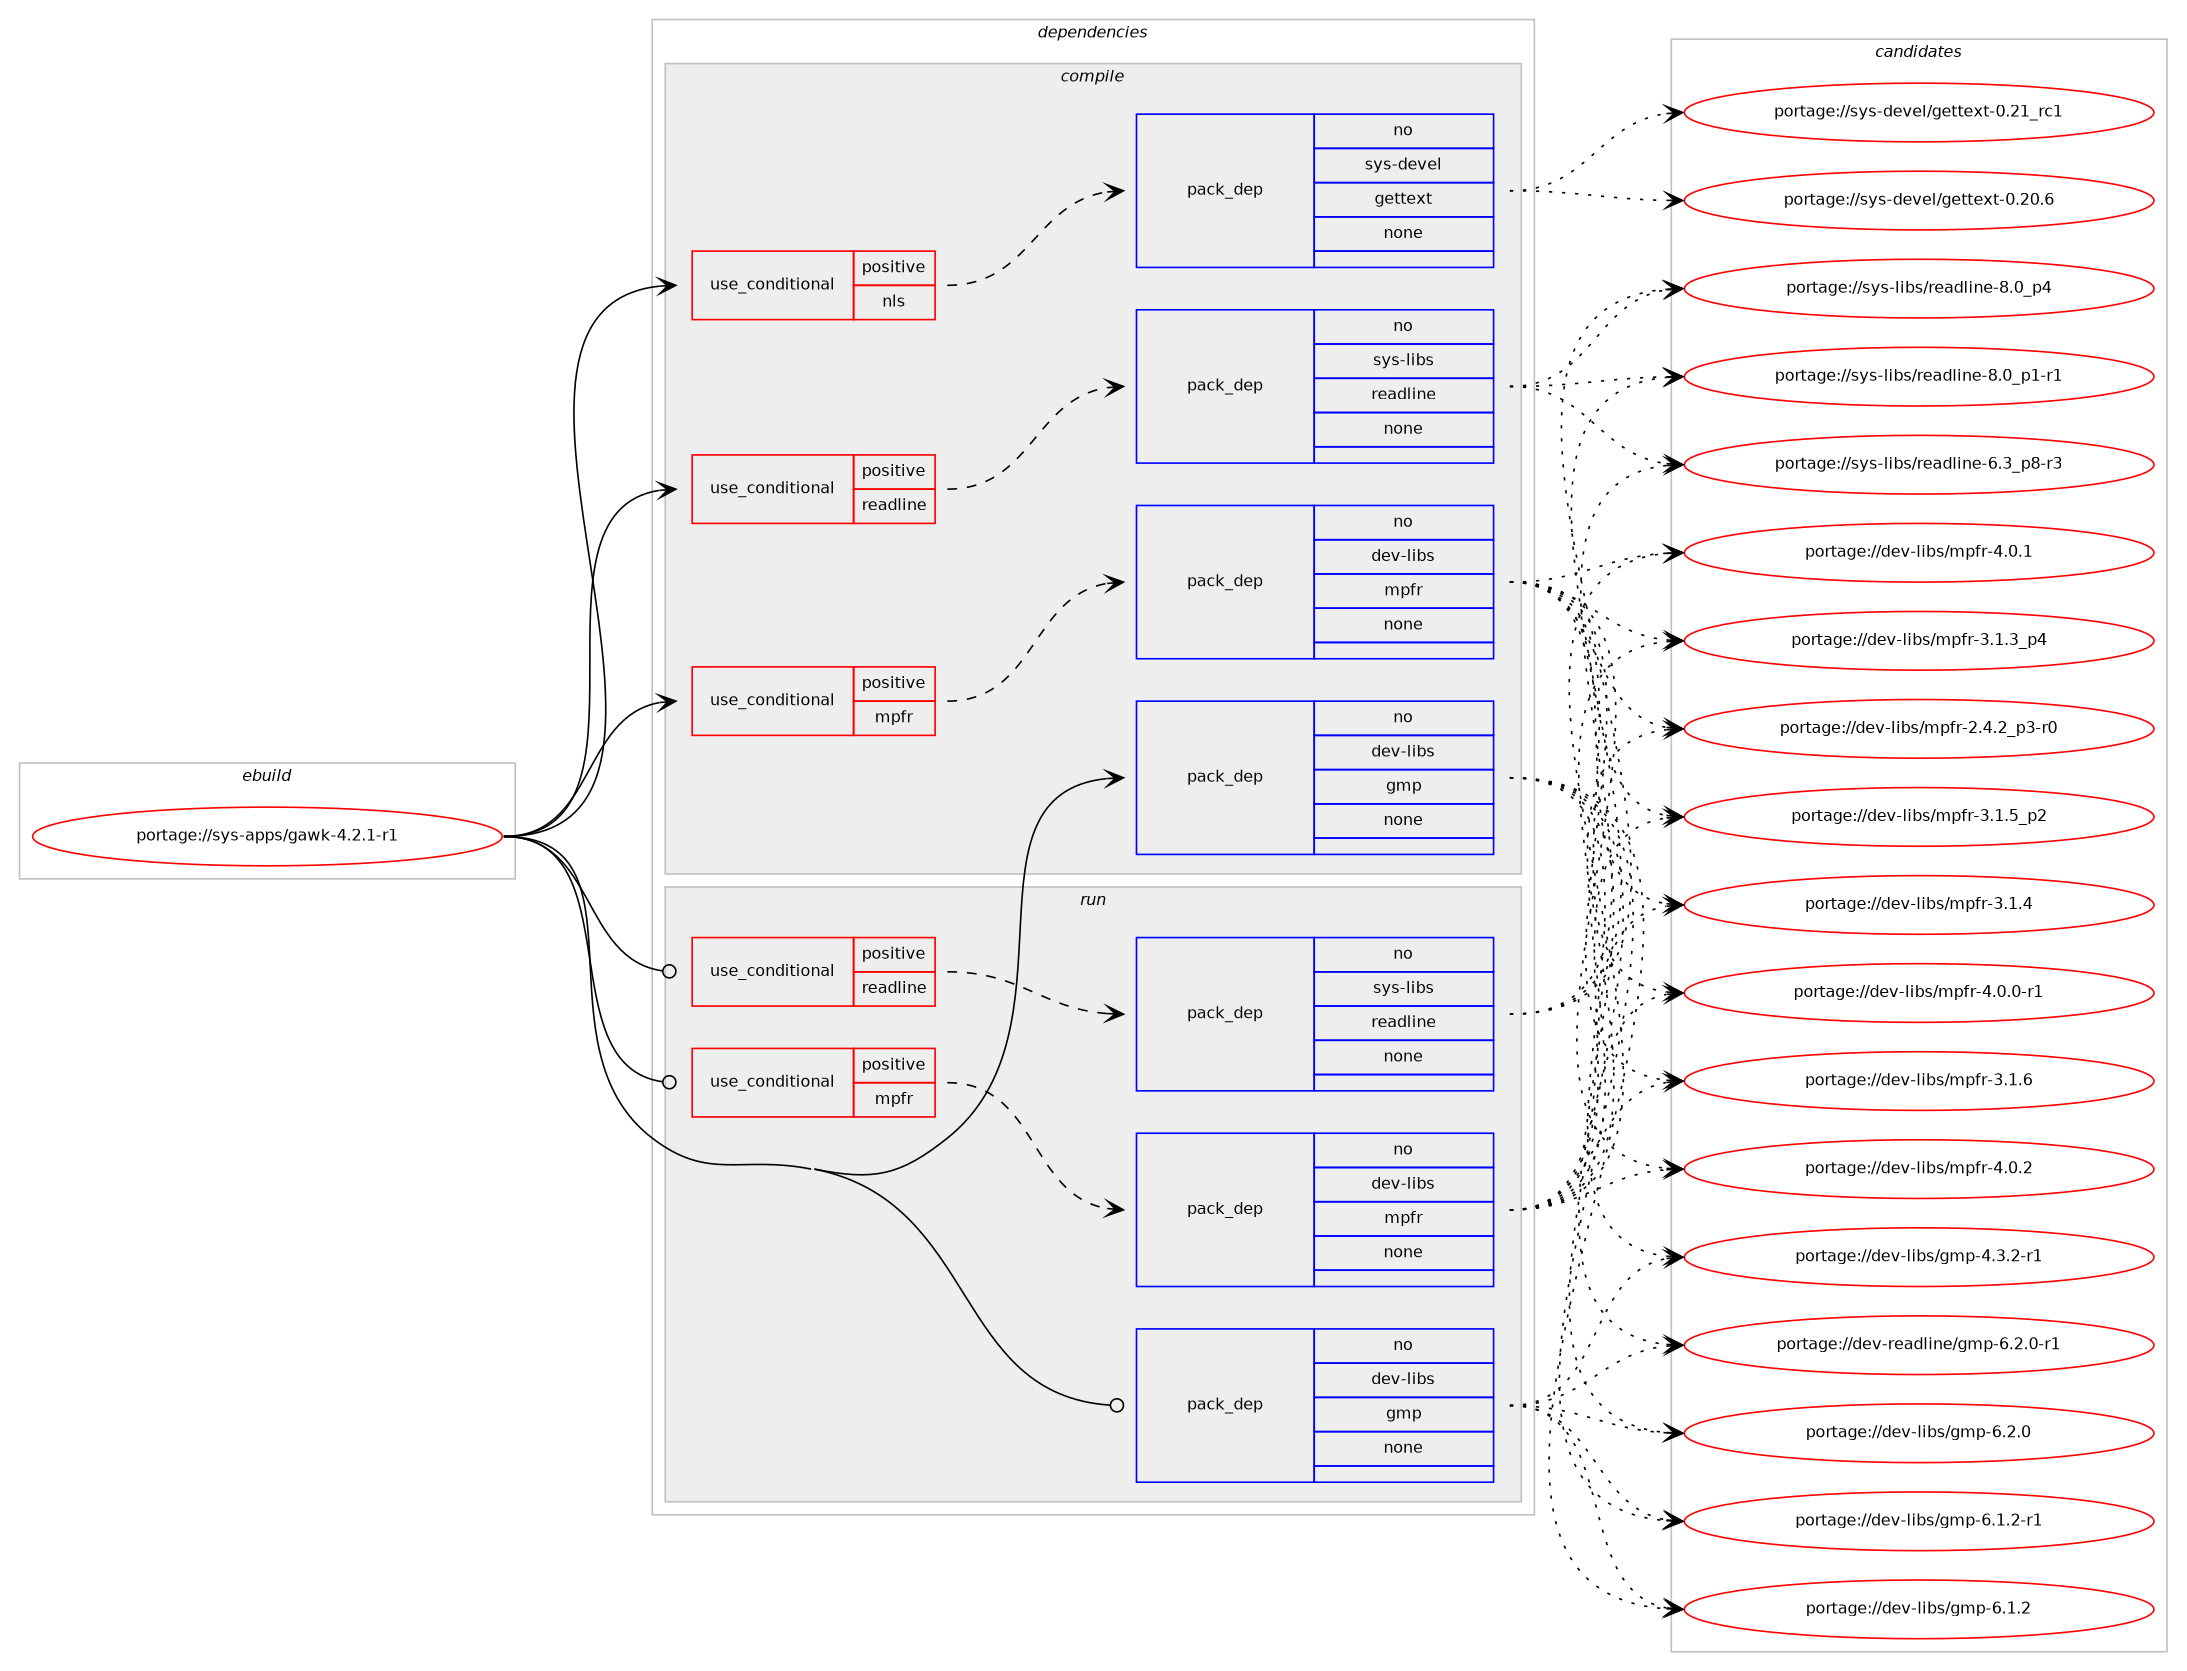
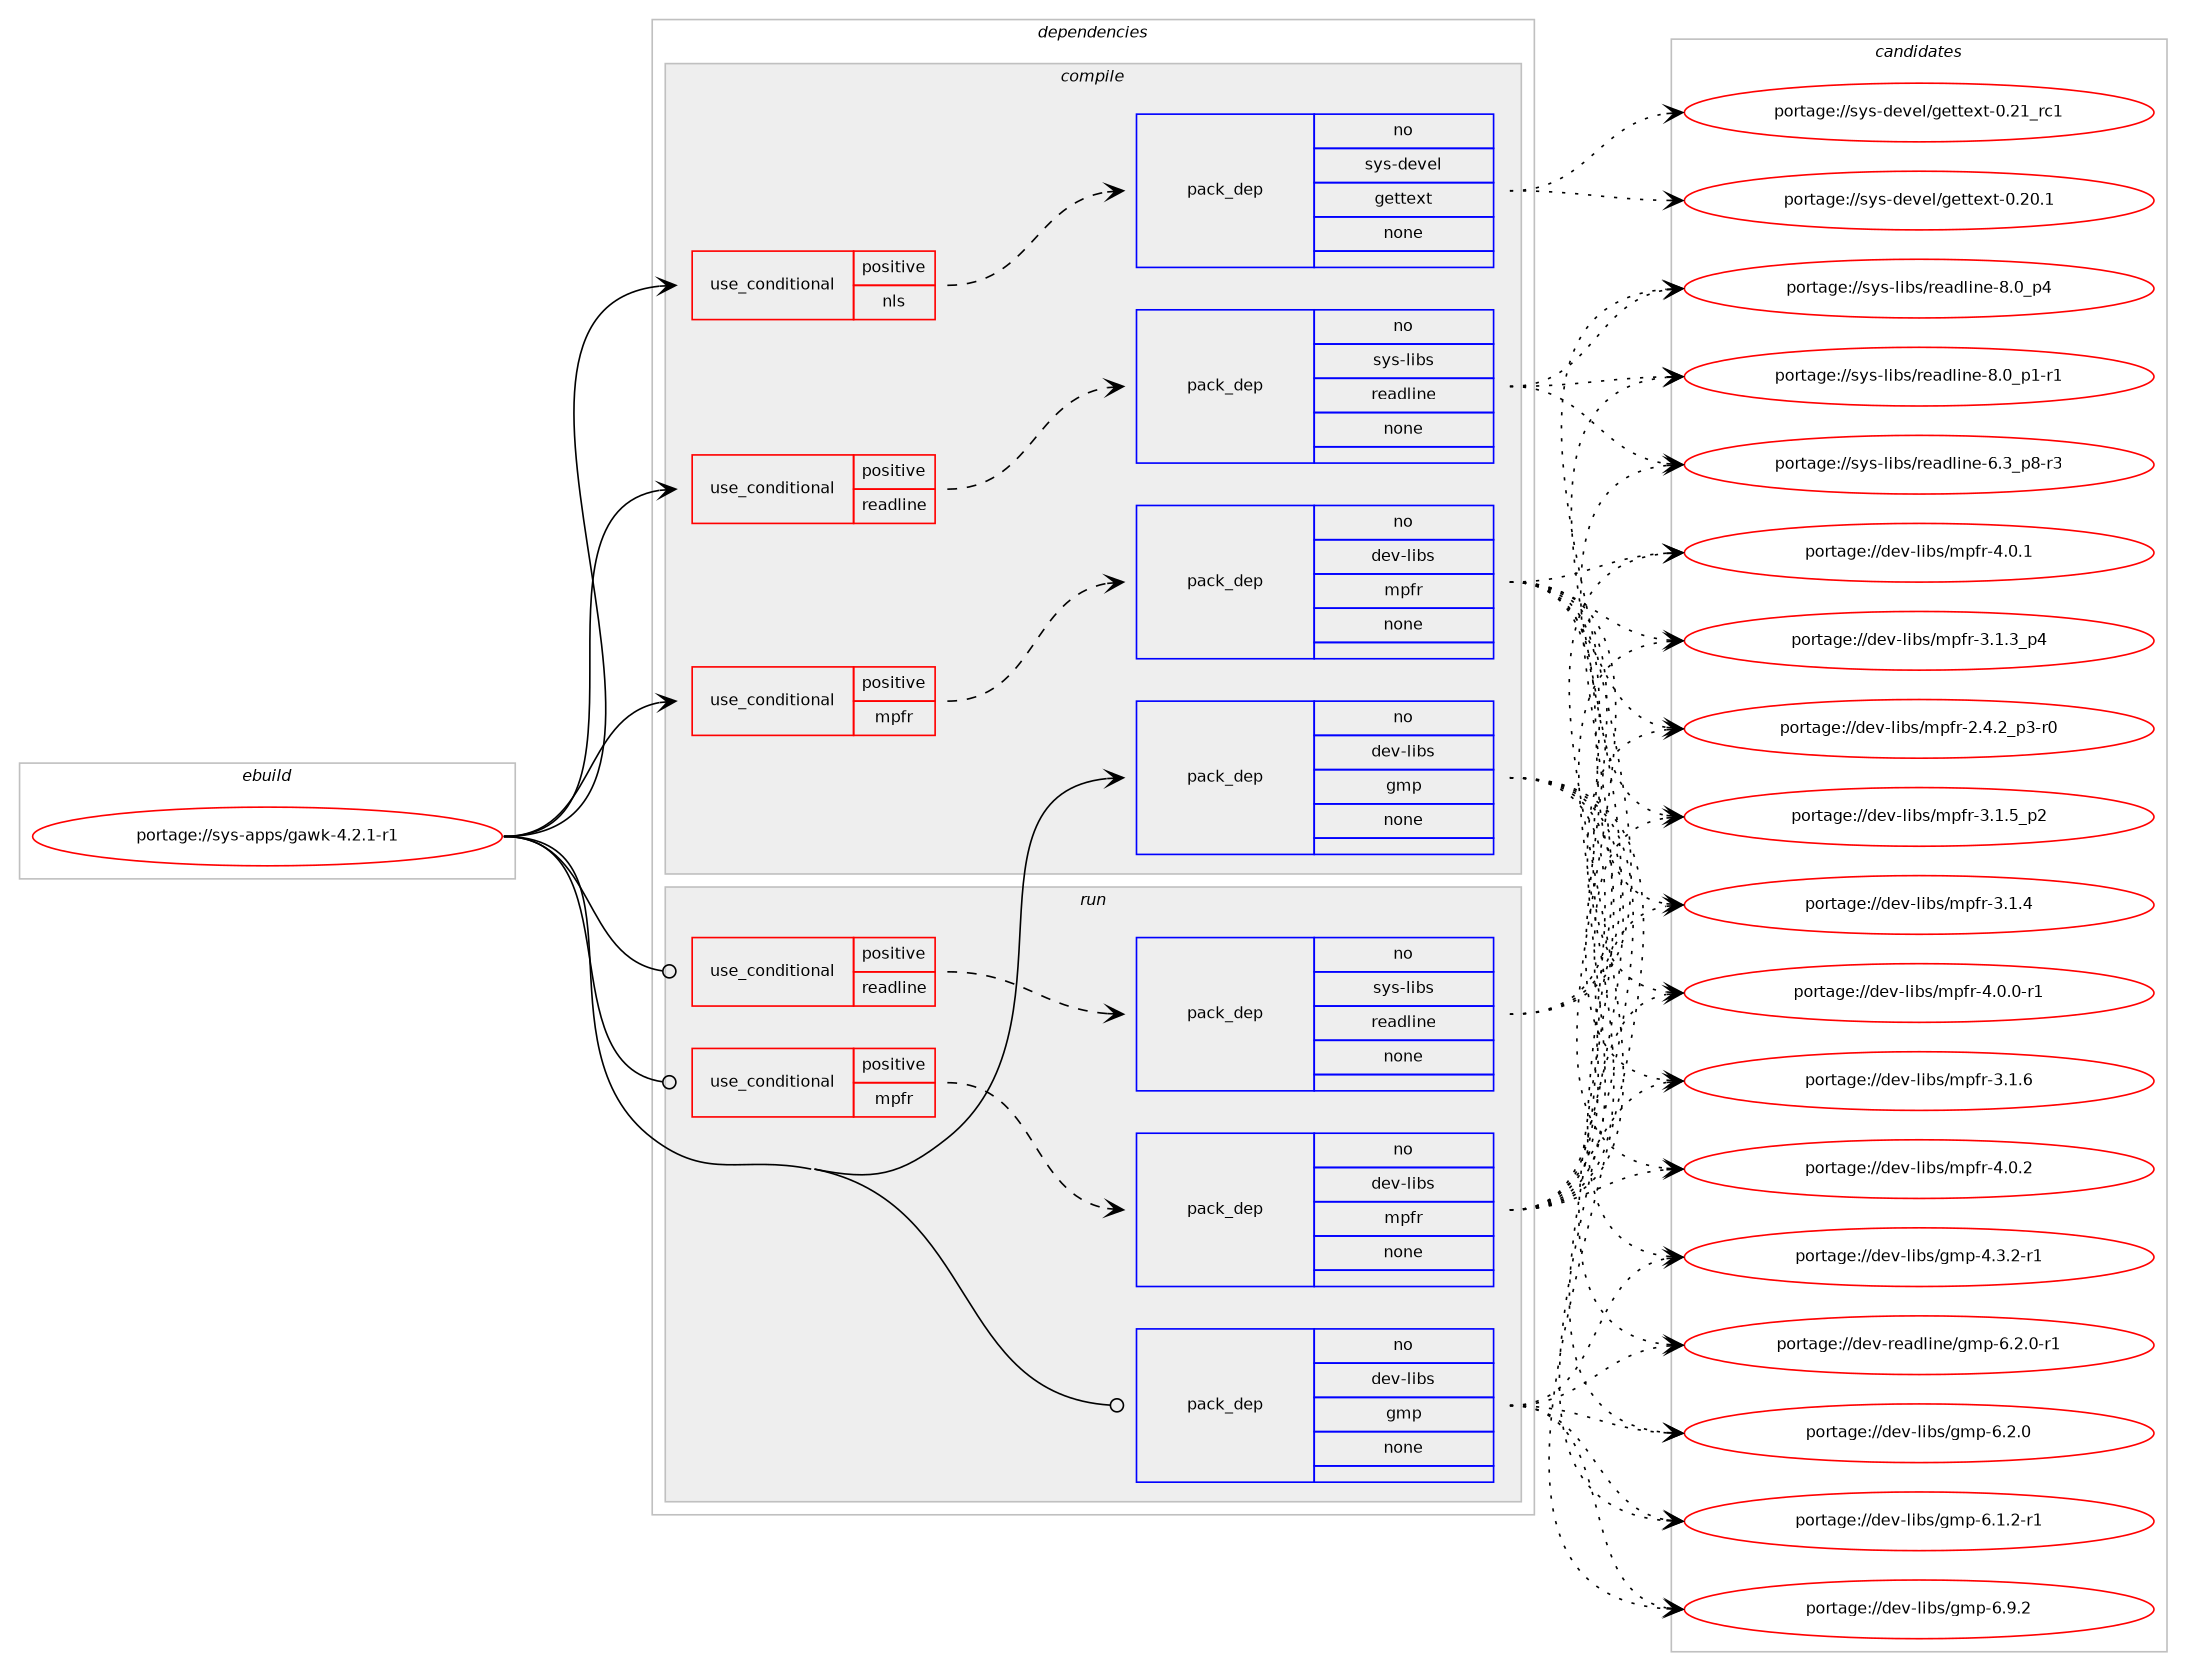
node "portage://sys-devel/gettext-0.20.6": label "portage://sys-devel/gettext-0.20.6" -> "portage://sys-devel/gettext-0.20.1"
node "portage://dev-libs/gmp-6.1.2": label "portage://dev-libs/gmp-6.1.2" -> "portage://dev-libs/gmp-6.9.2"
